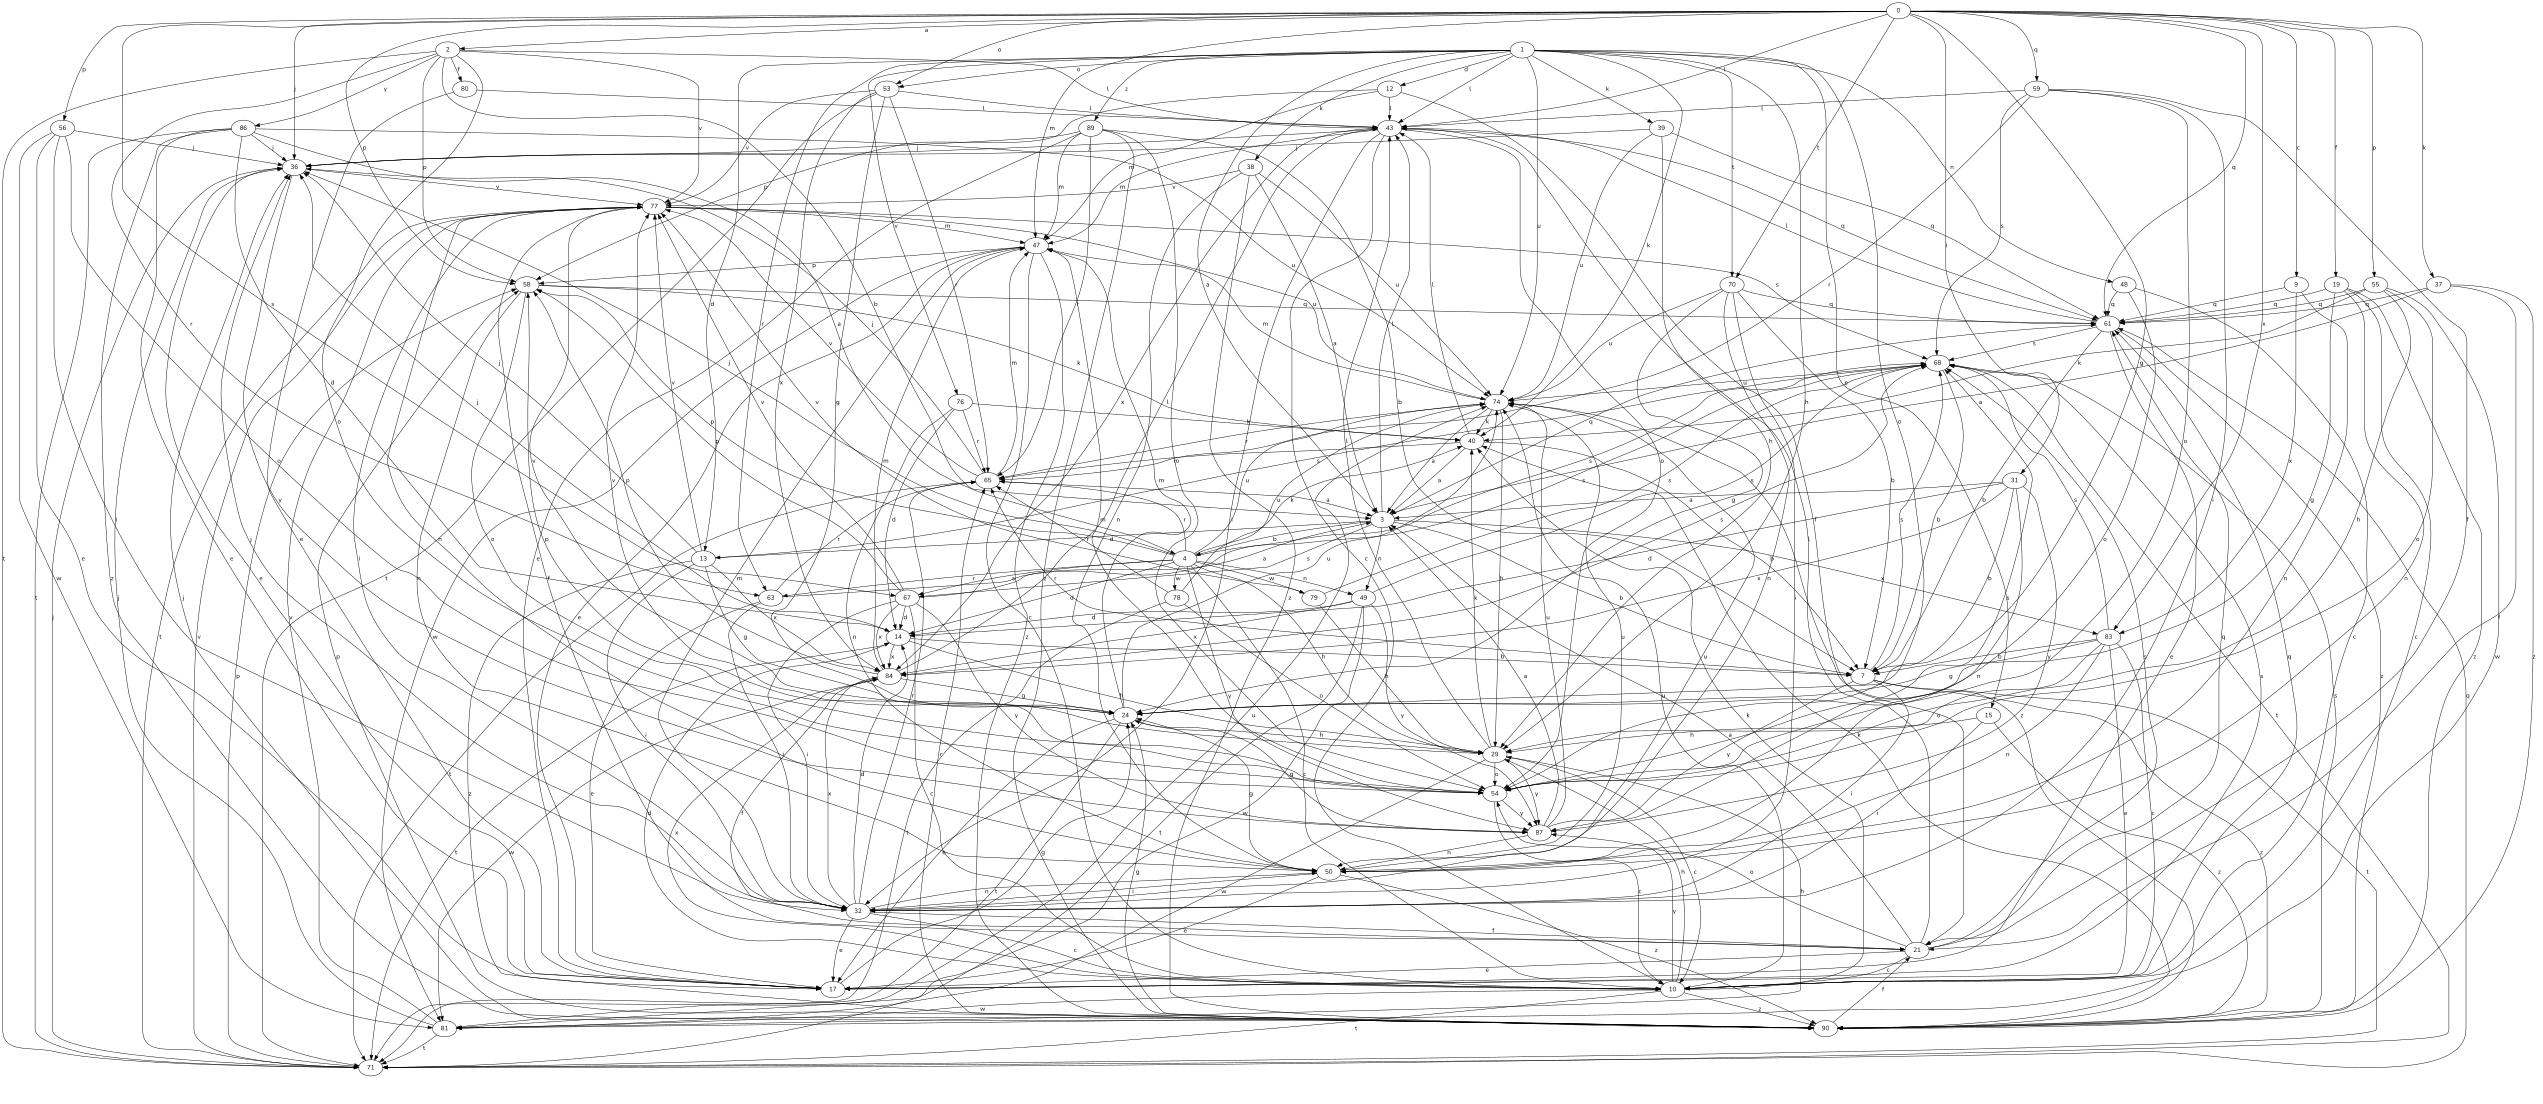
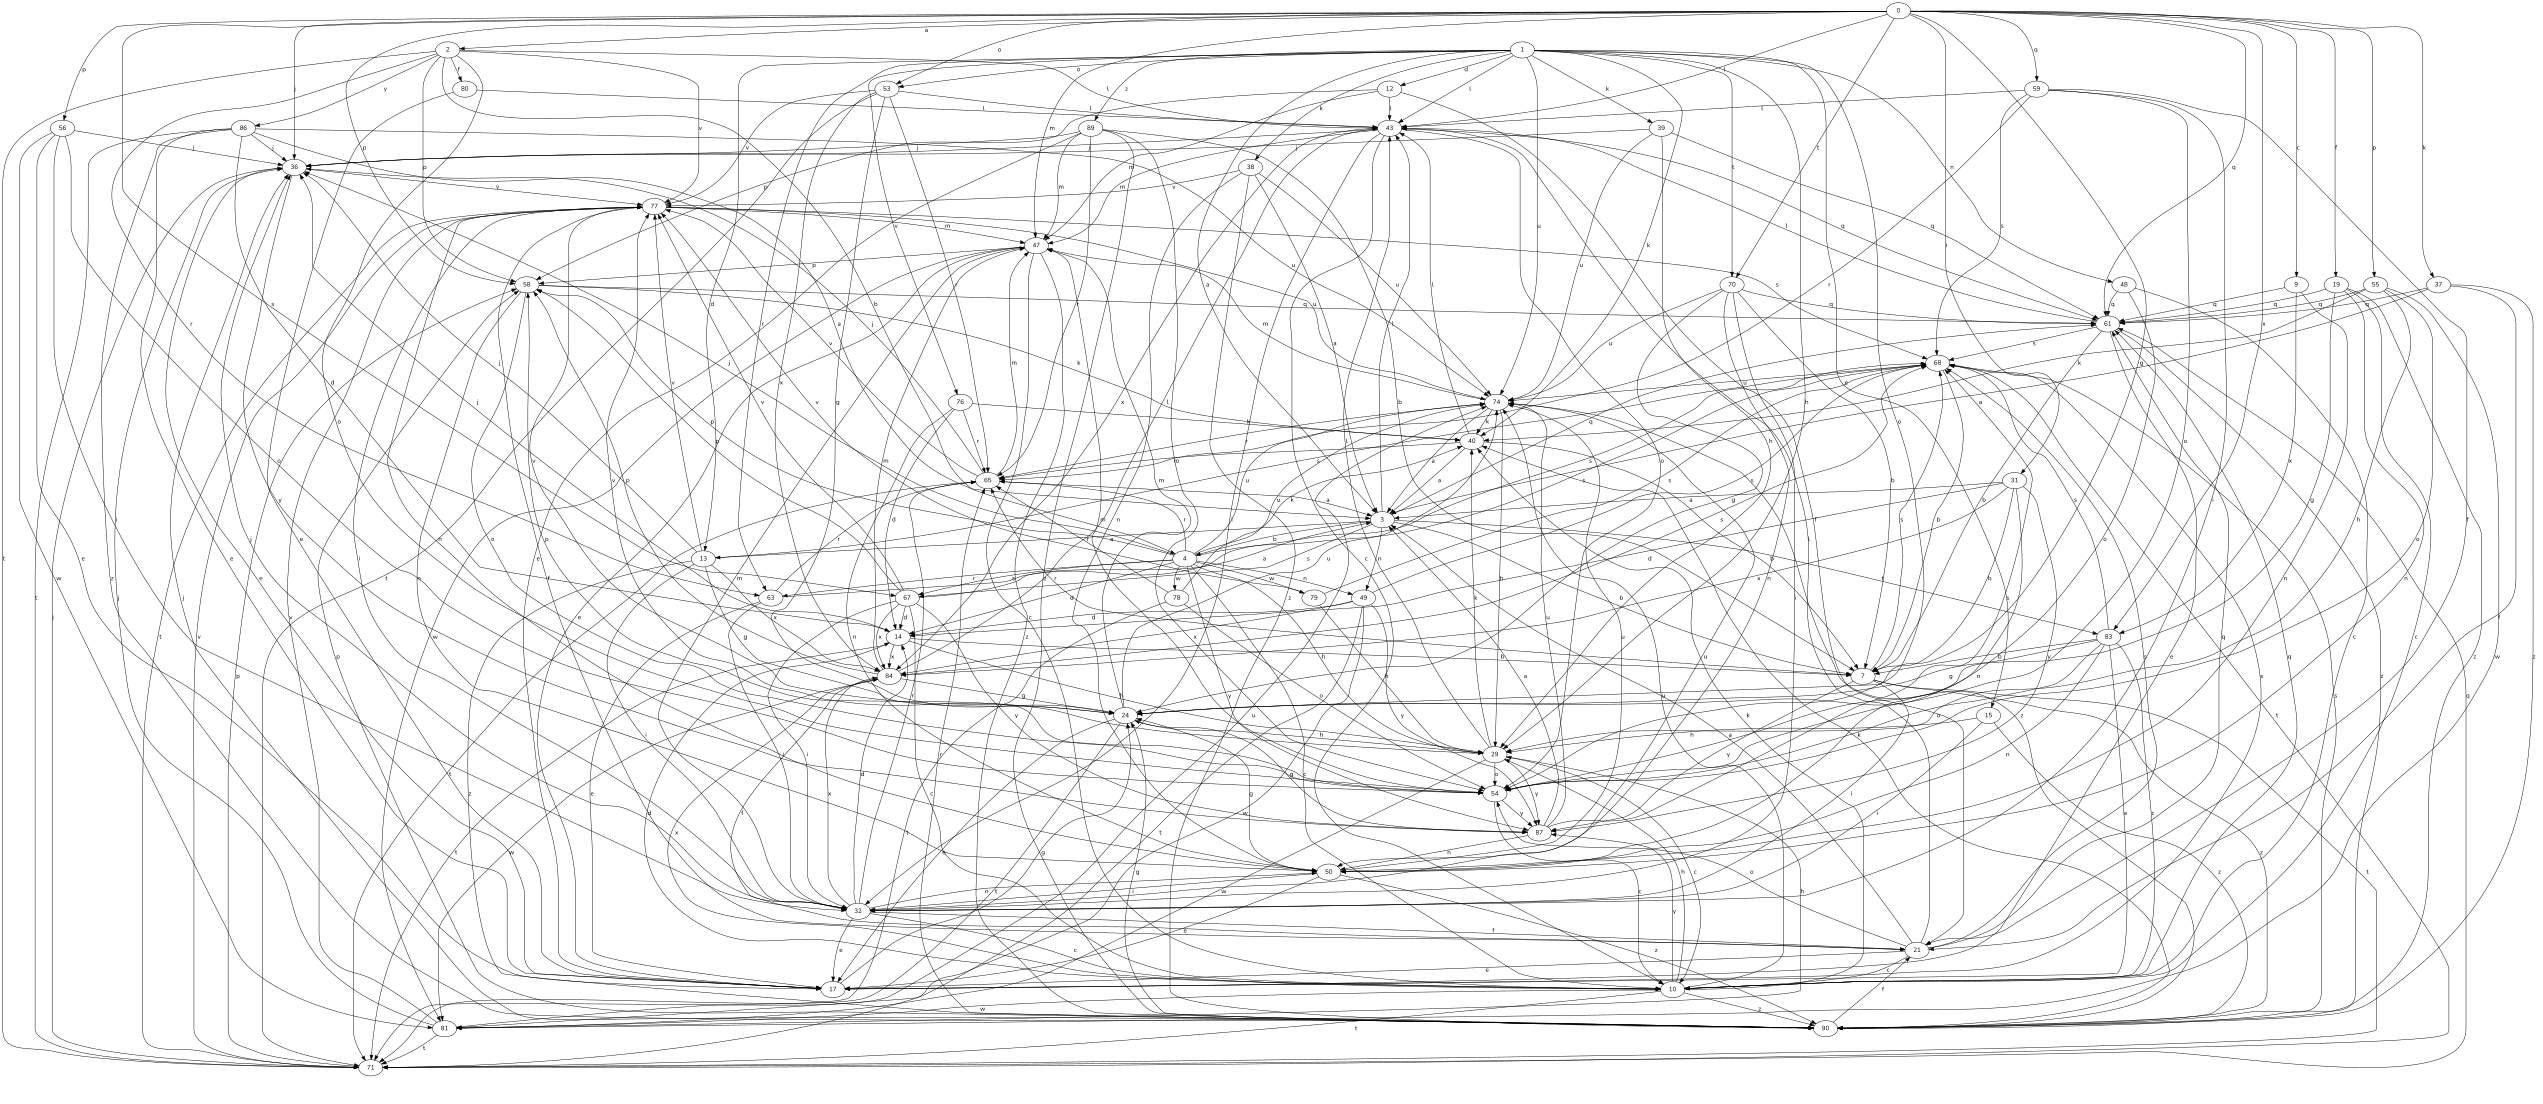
edge "3" -> "13": label "d" -> "a"
edge "3" -> "83": label "x" -> "t"
